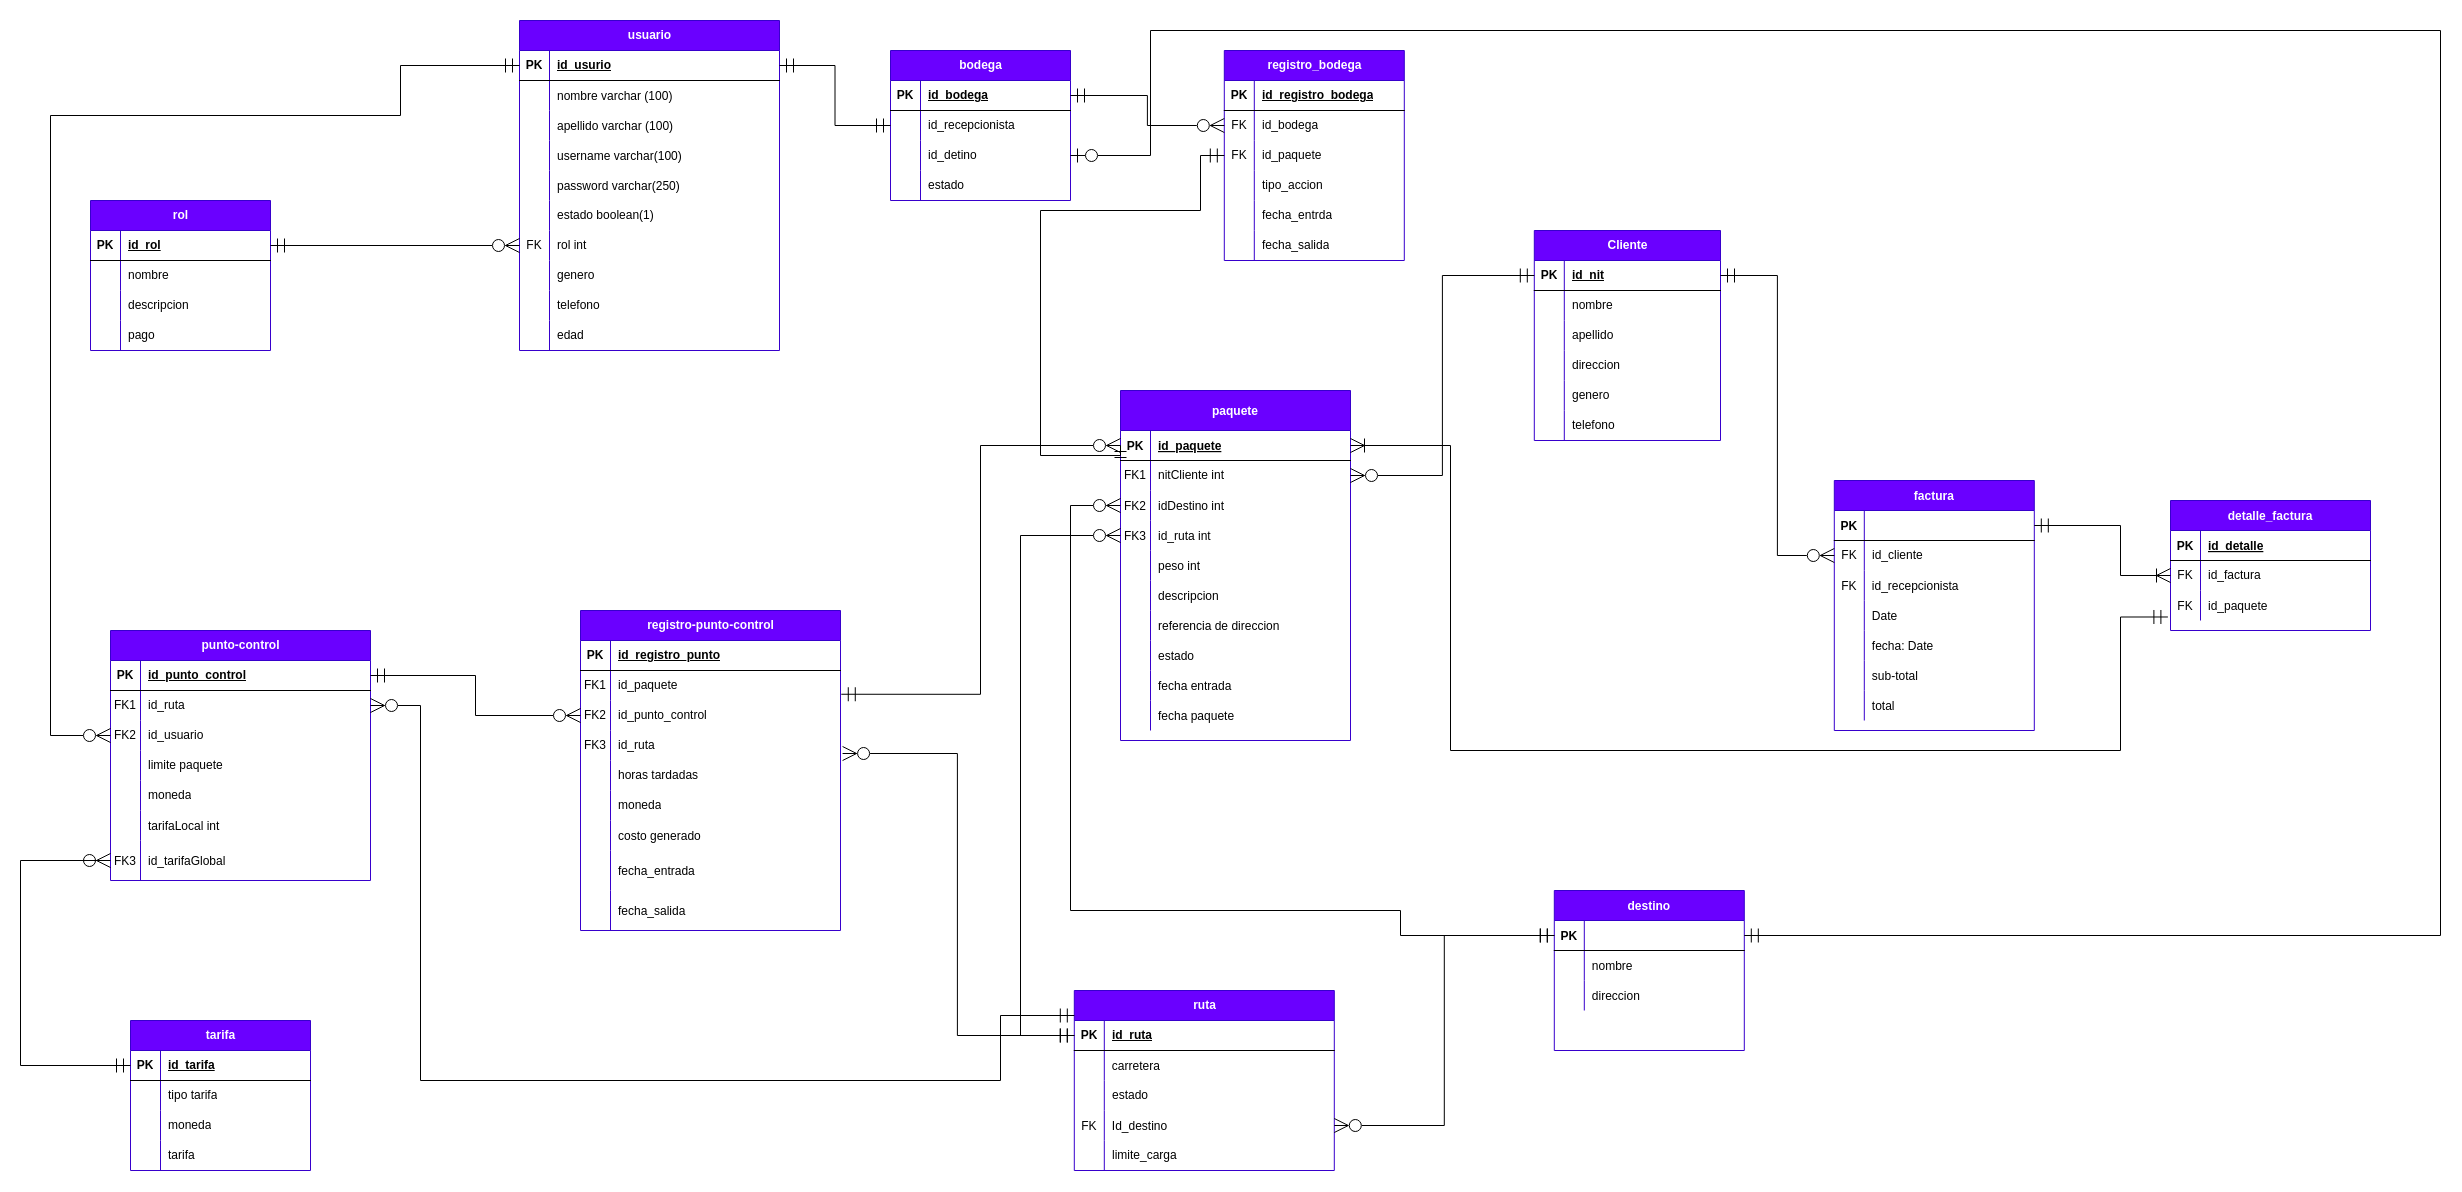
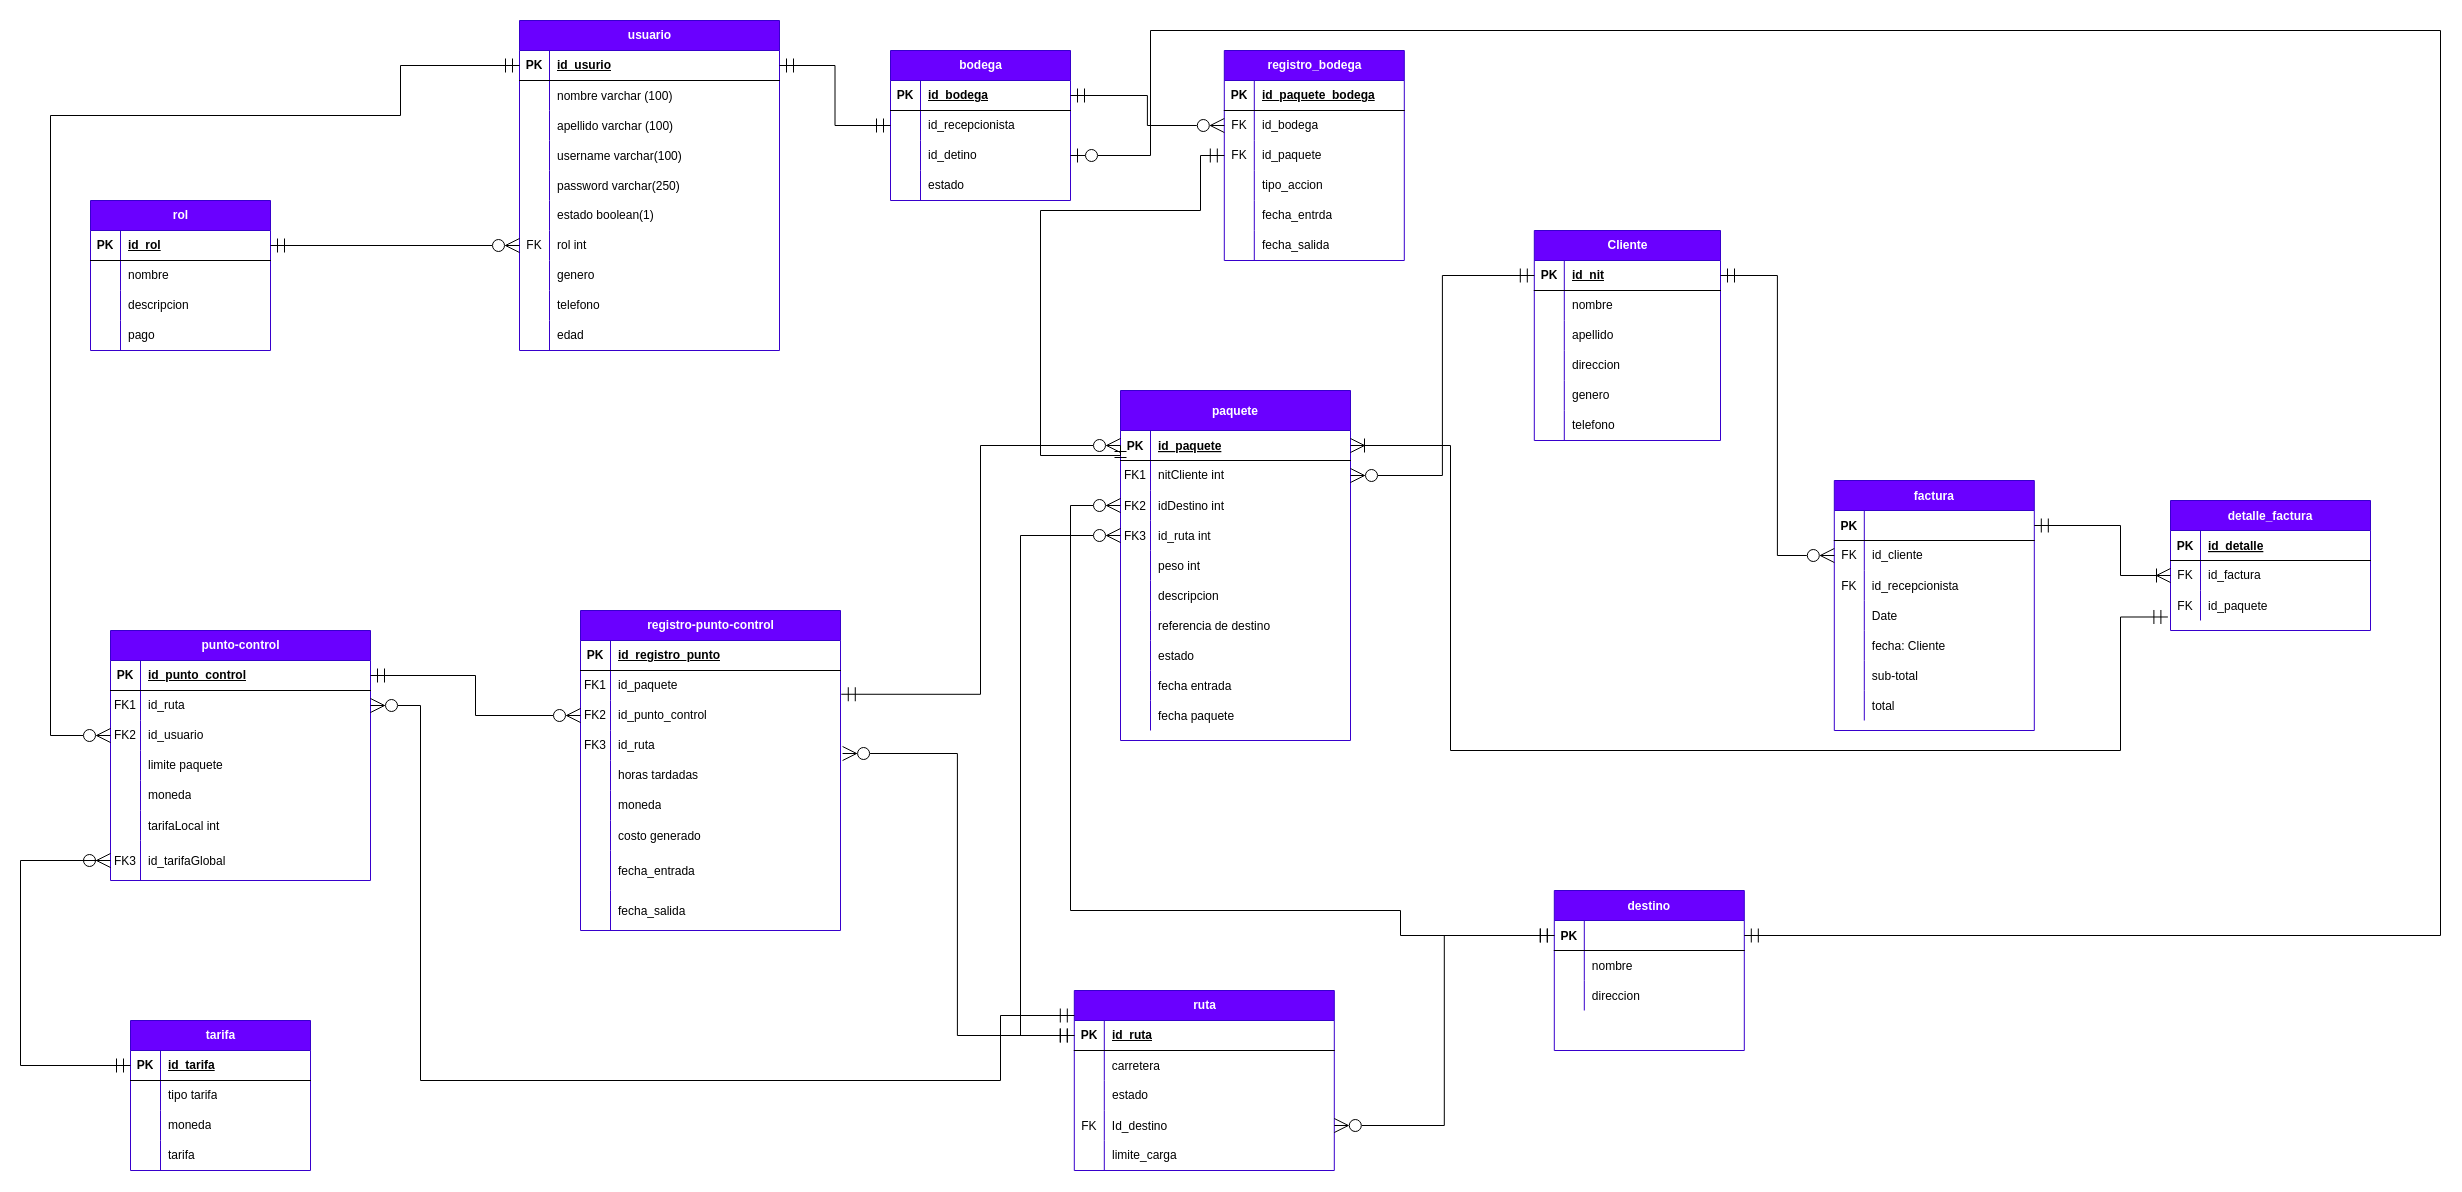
node "id_registro_bodega": label "id_registro_bodega" -> "id_paquete_bodega"
node "referencia de direccion": label "referencia de direccion" -> "referencia de destino"
node "fecha: Date": label "fecha: Date" -> "fecha: Cliente"
